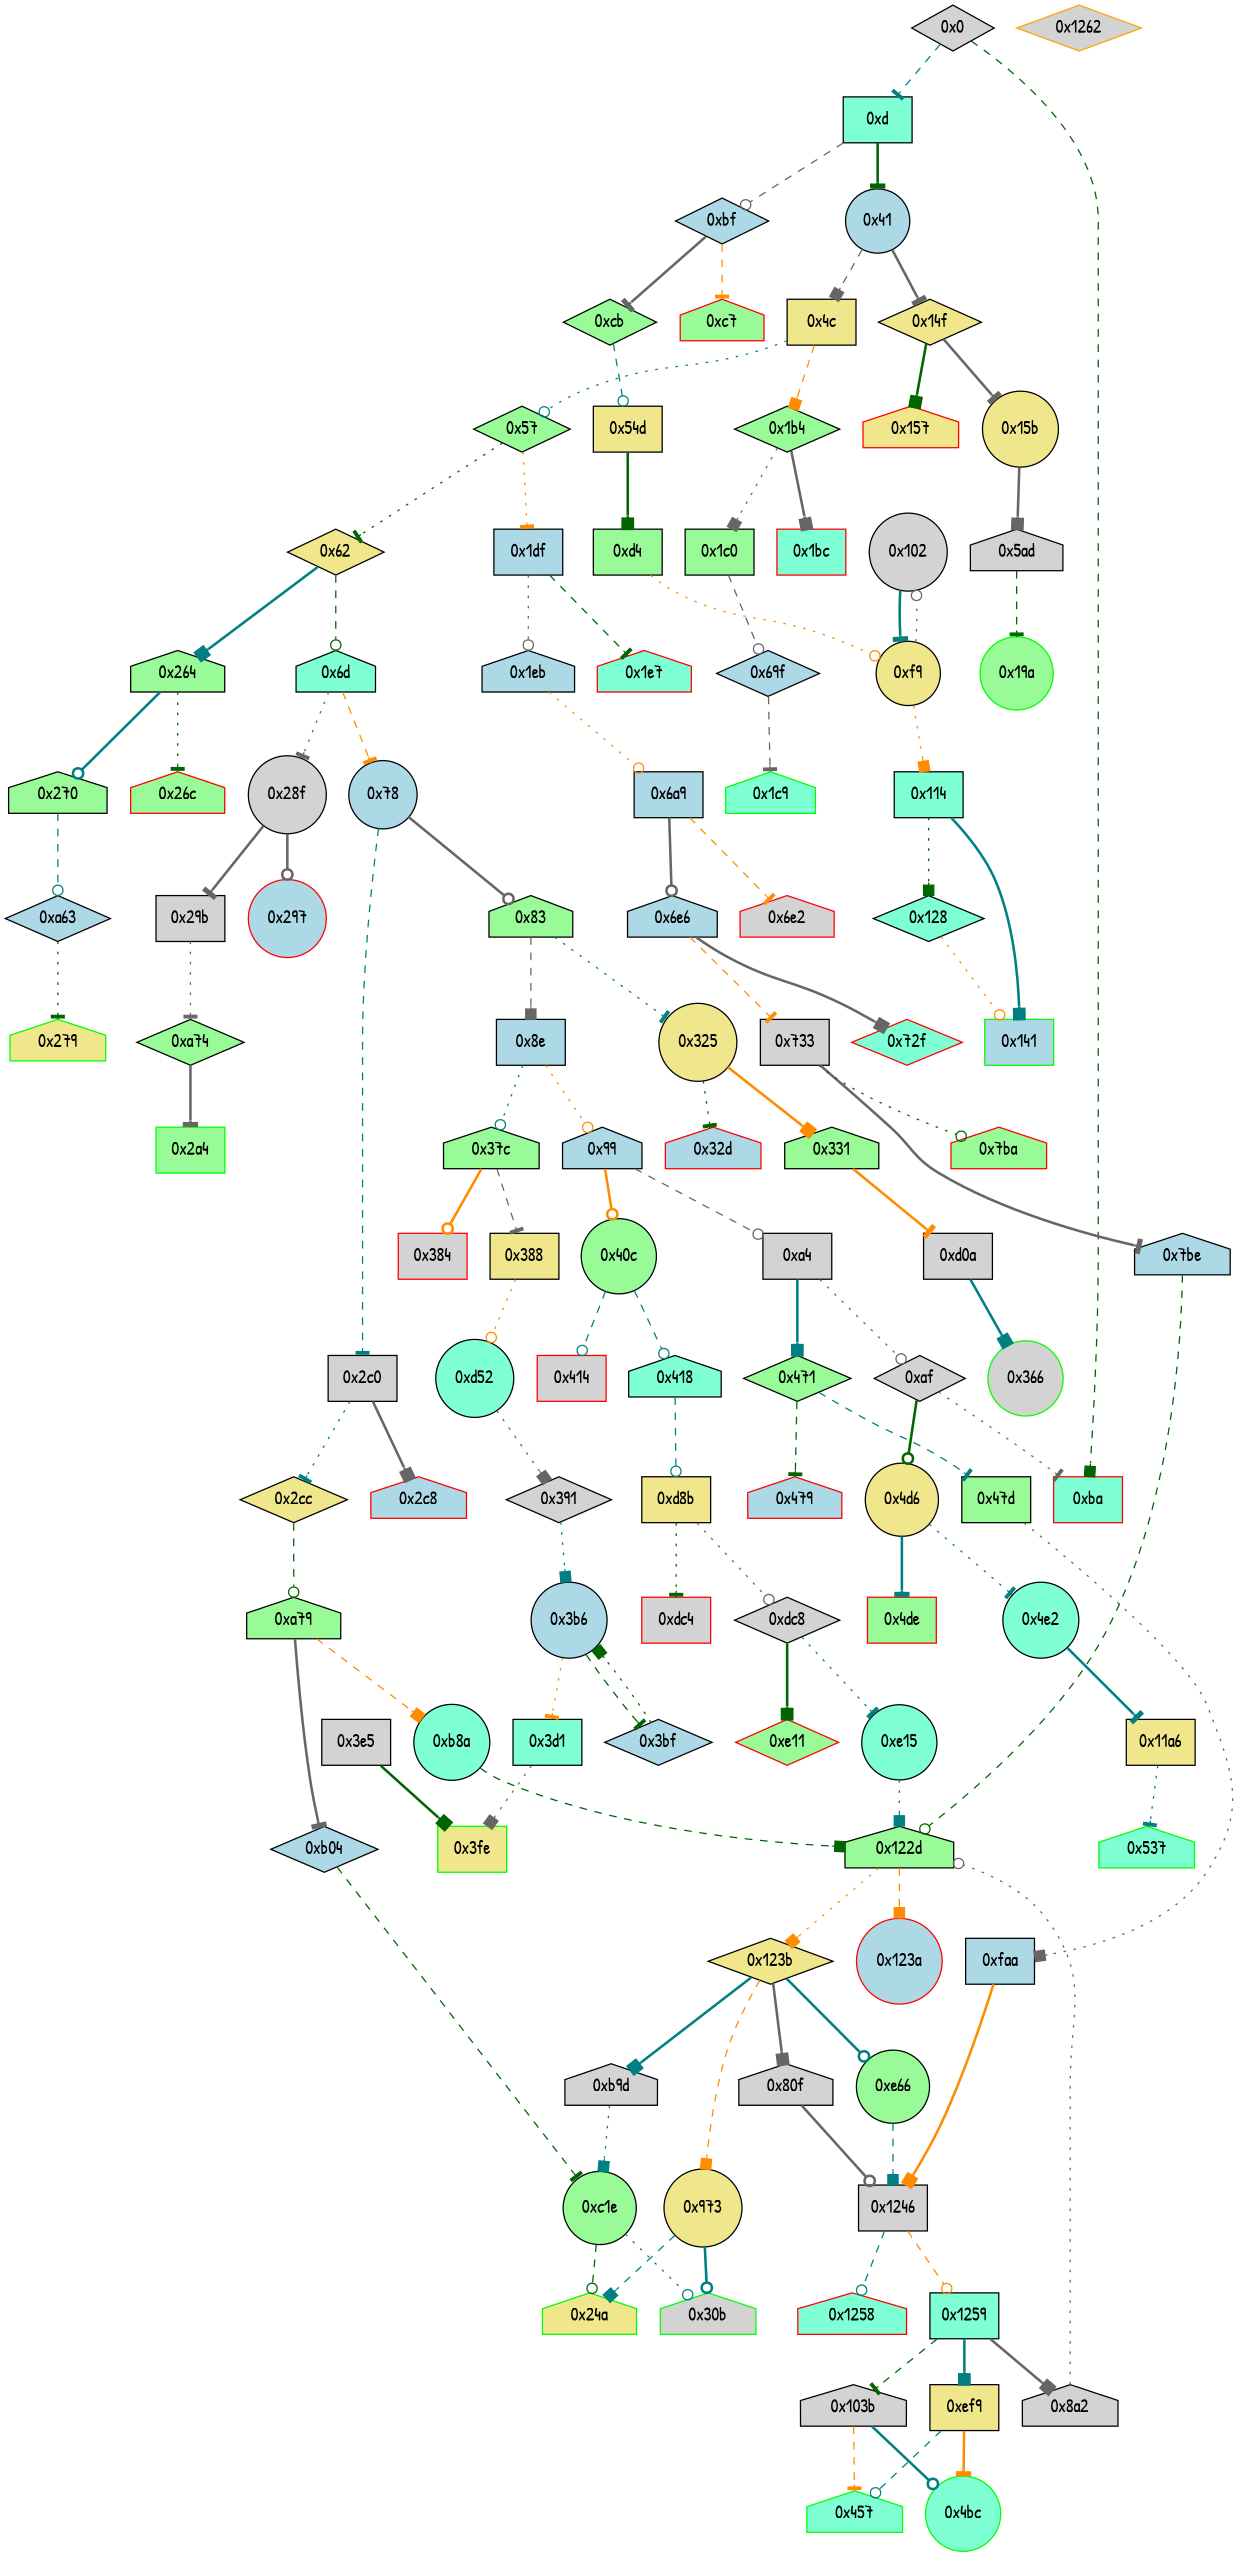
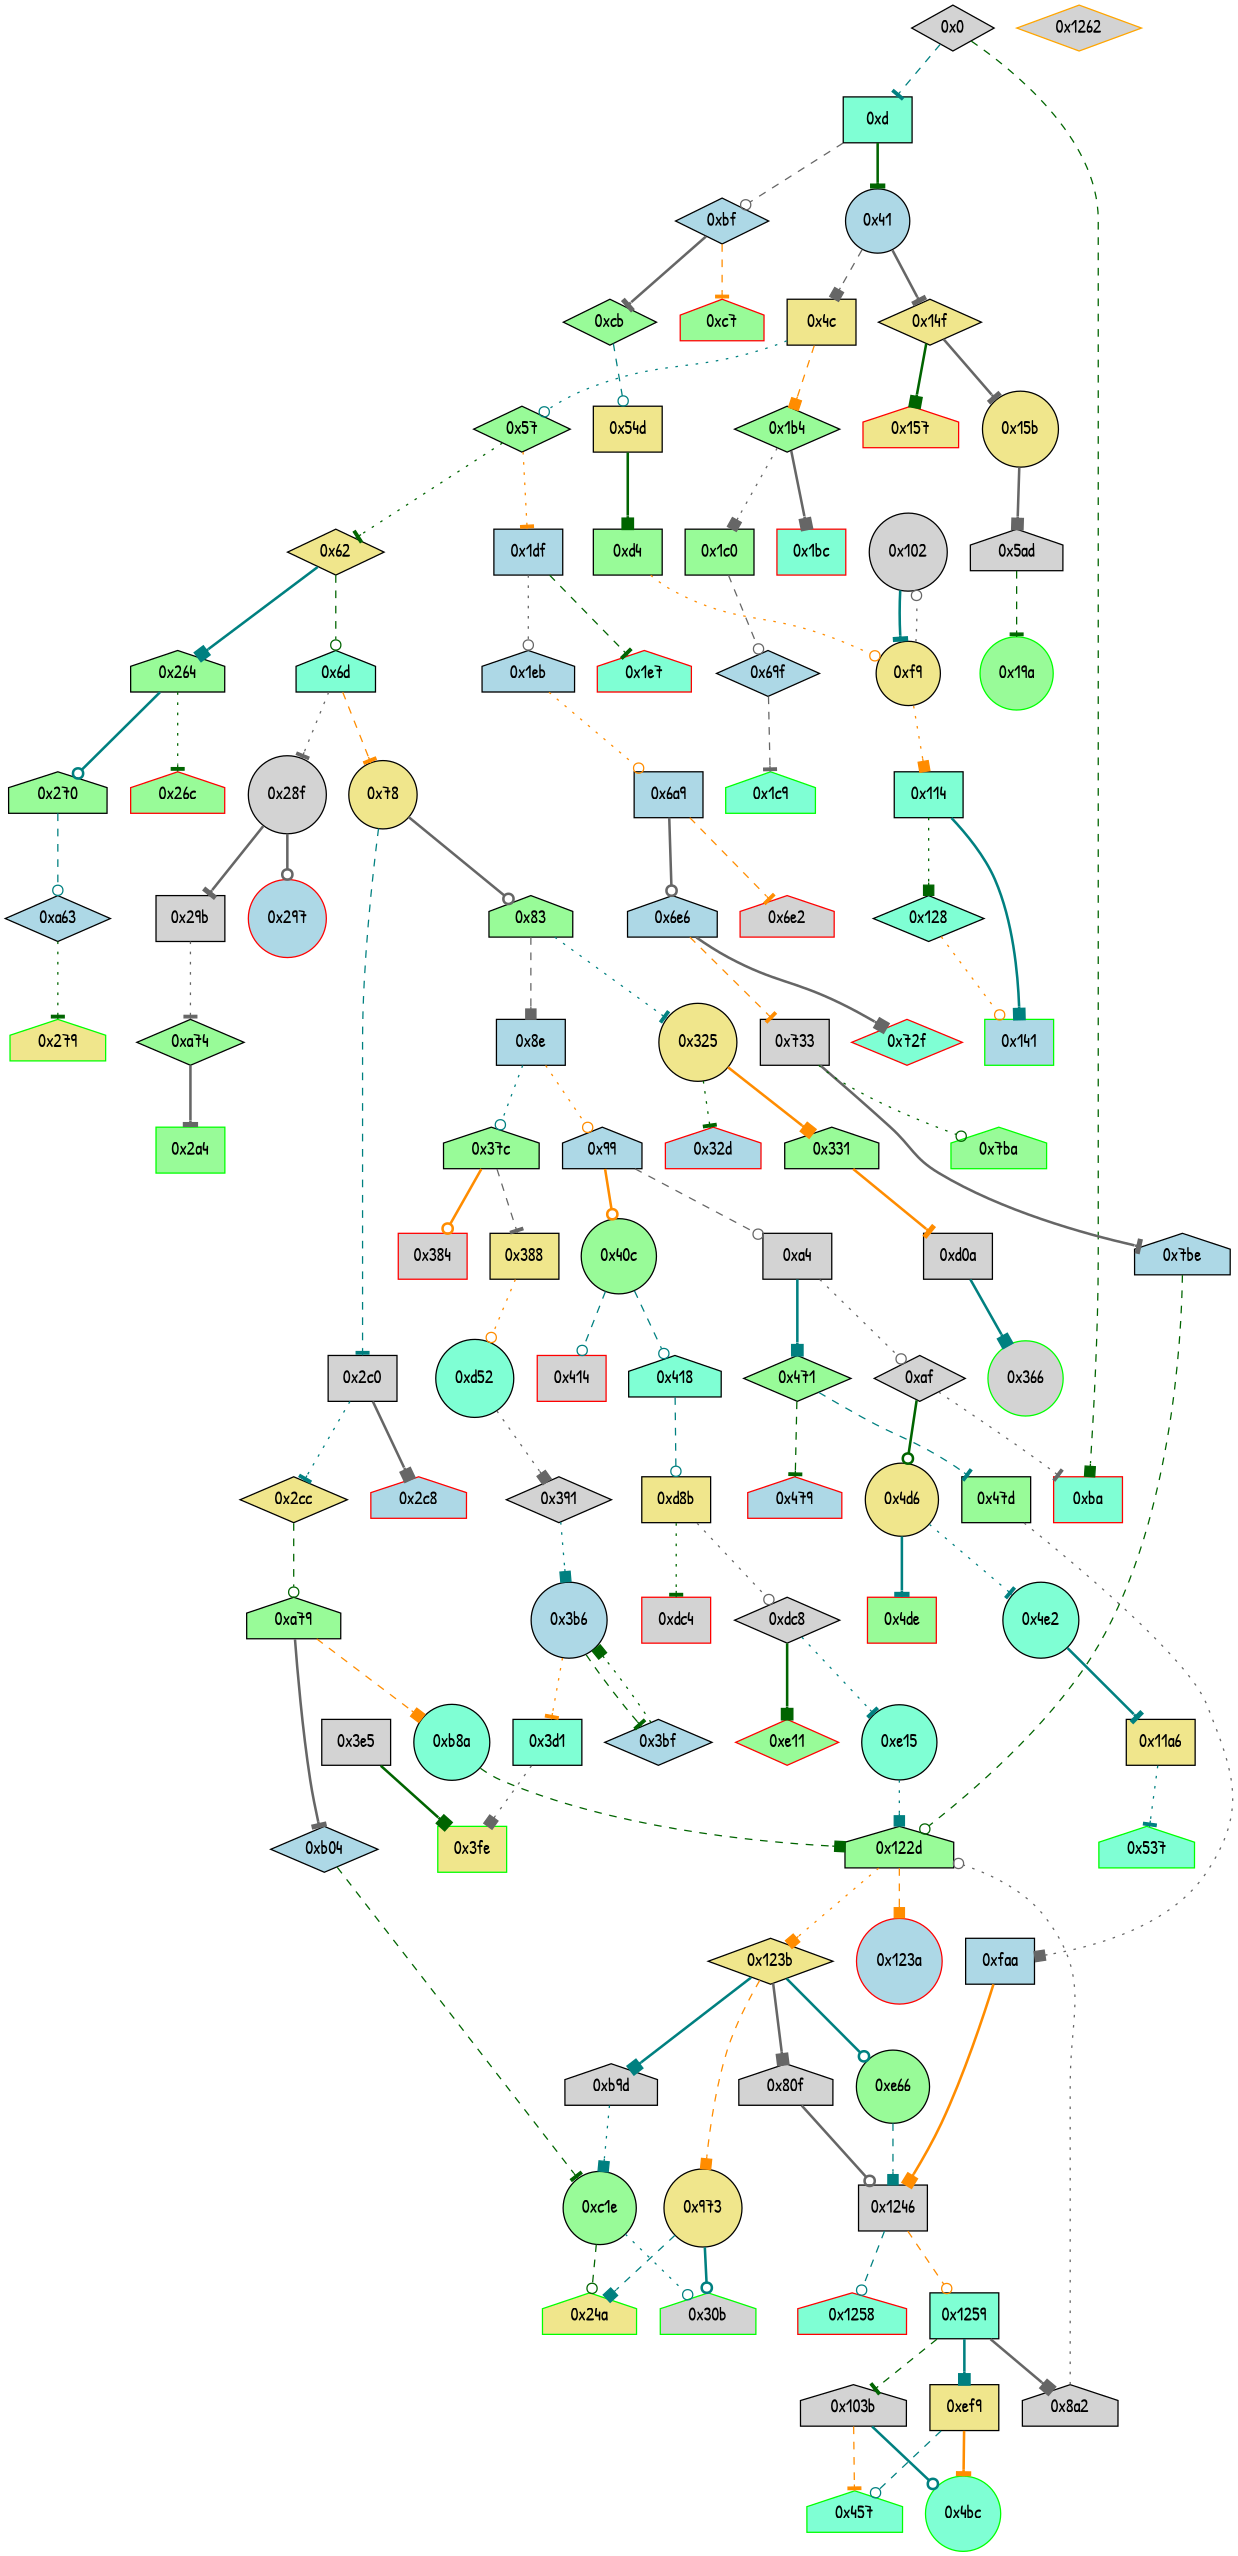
node "0x78": fillcolor lightblue -> khaki
node "0x7ba": color red -> green
